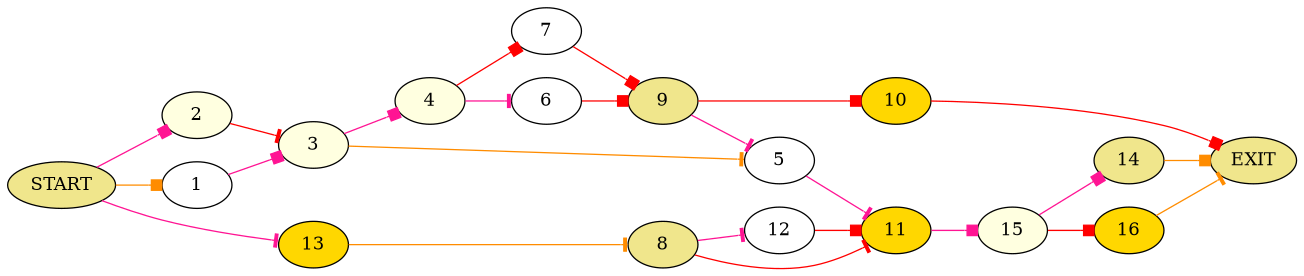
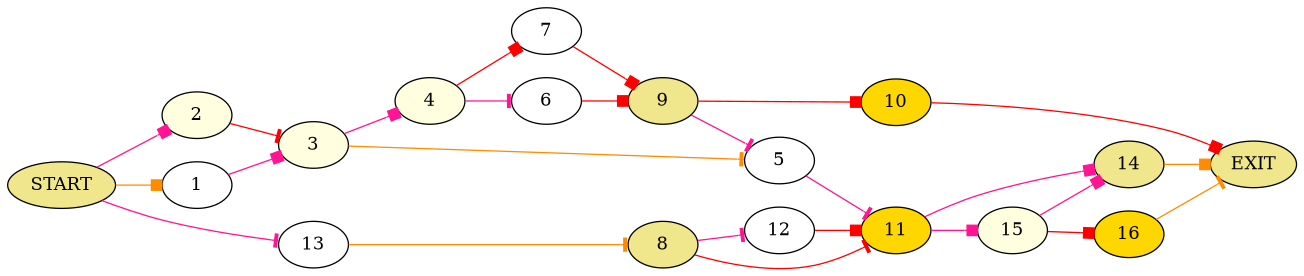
edge "11" -> "14": added
node "13": fillcolor gold -> white
